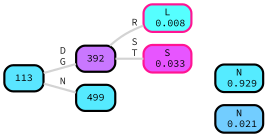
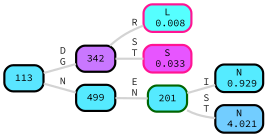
node "392": label "392" -> "342"
node "201": added
node "N 0.021": label "N 0.021" -> "N 4.021"
